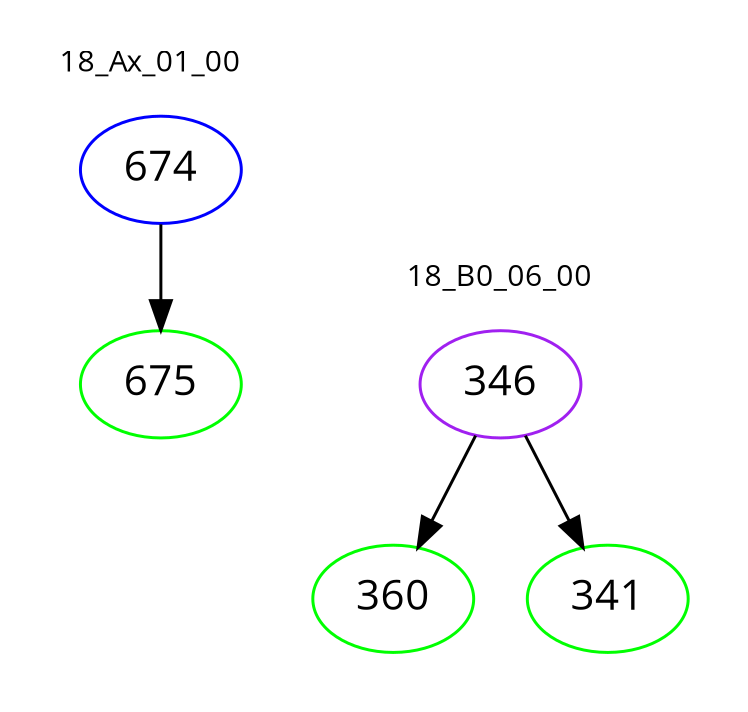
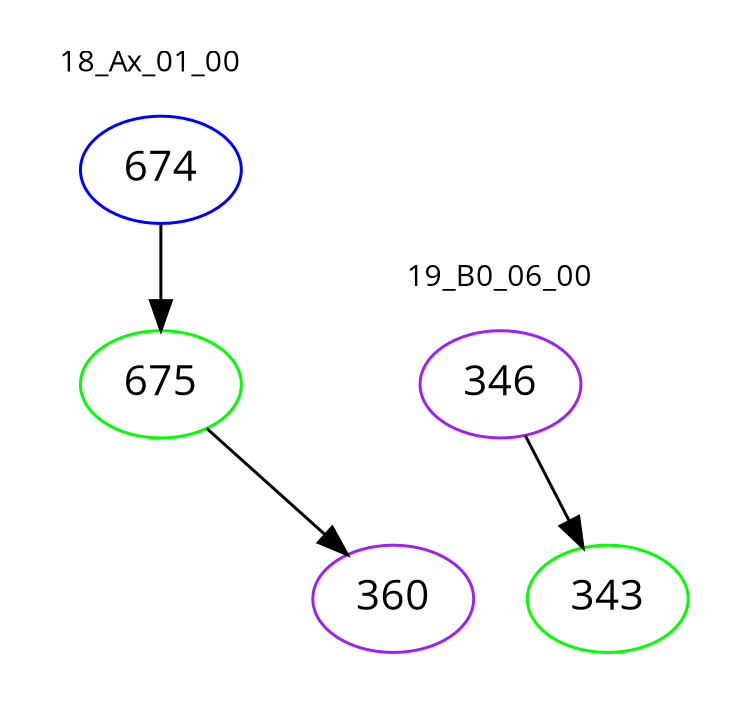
cluster "18_B0_06_00": label "18_B0_06_00" -> "19_B0_06_00"
edge "346" -> "360": now "675" -> "360"
node "360": color green -> purple
node "341": label "341" -> "343"
